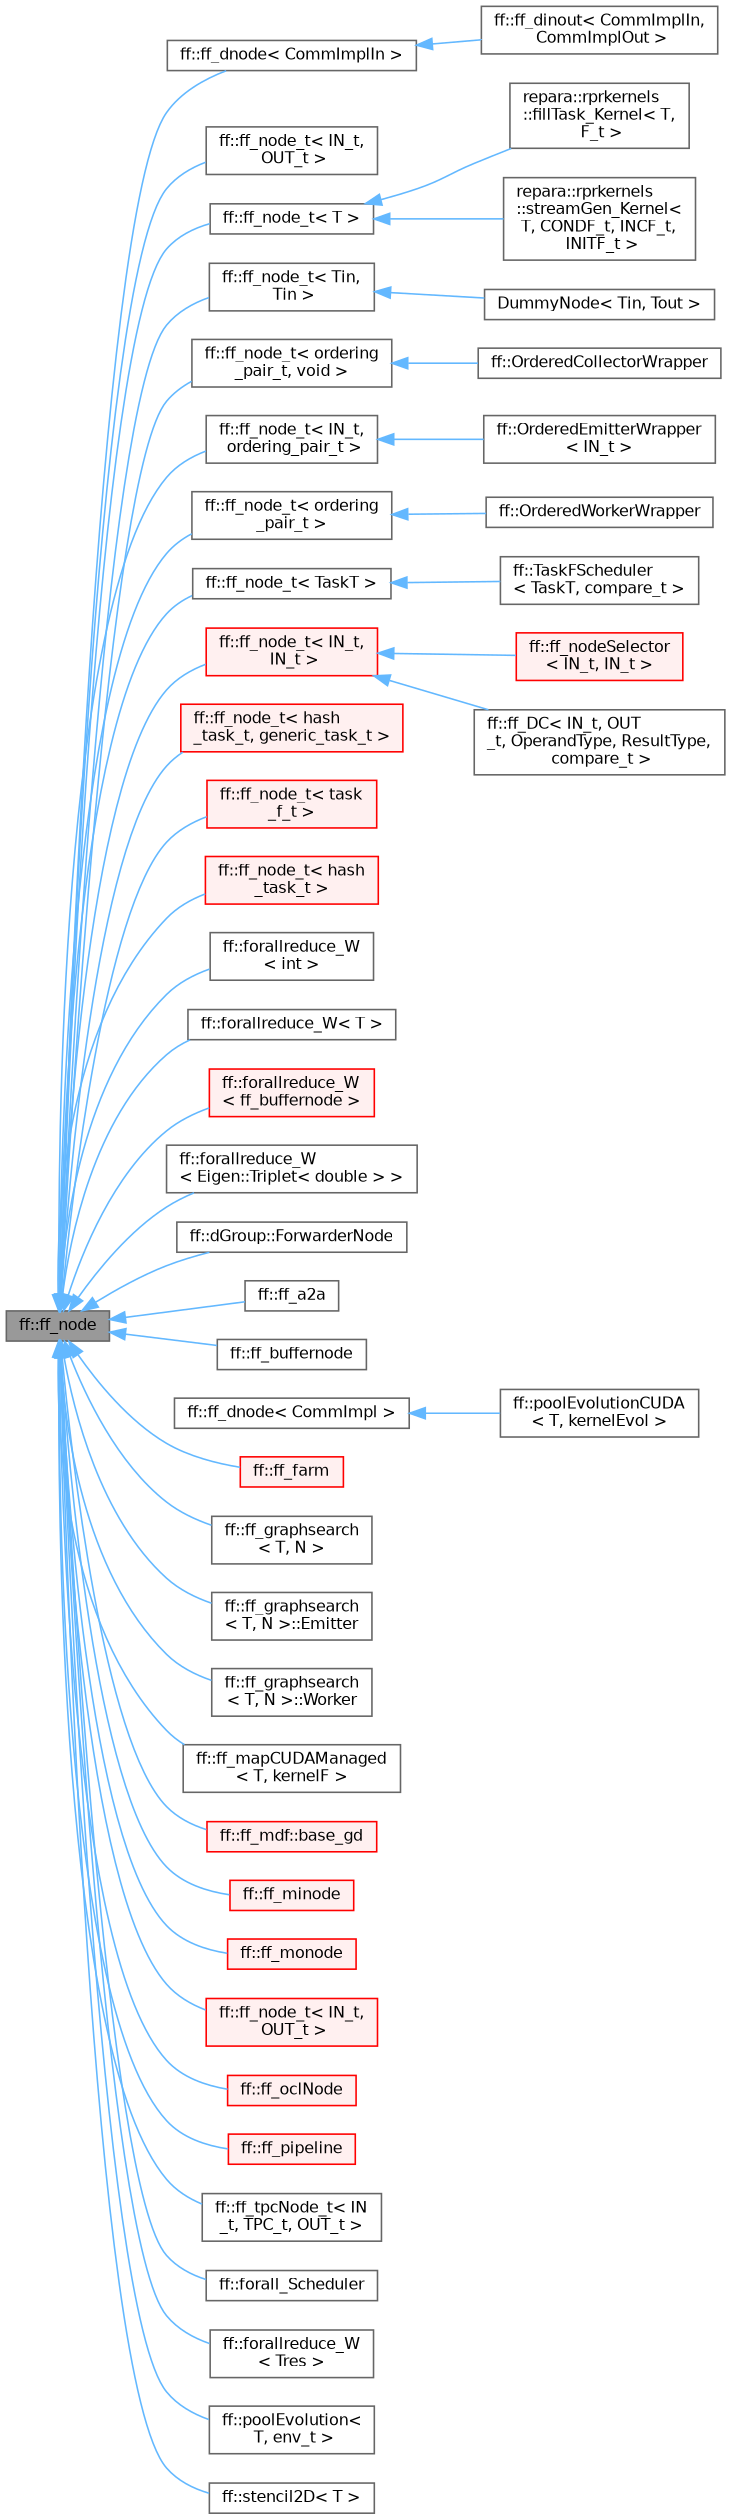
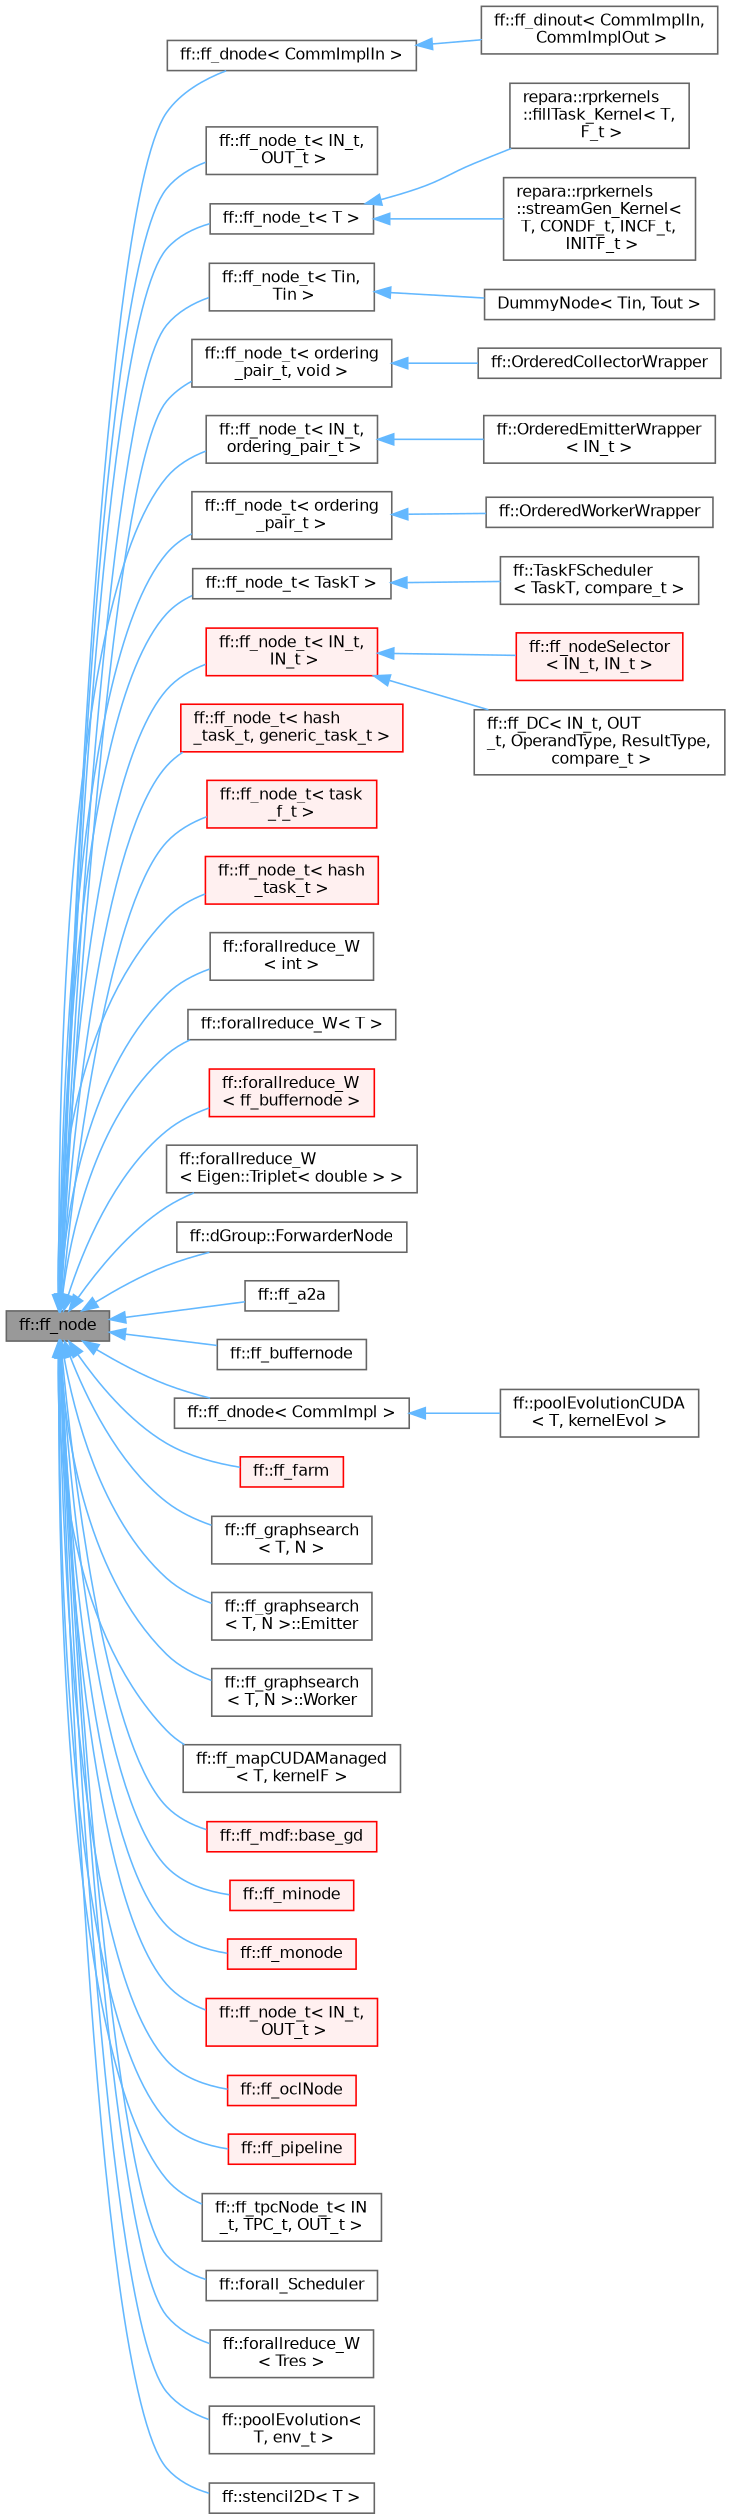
edge "ff::ff_dnode< CommImpl >" -> "ff::ff_node": added
